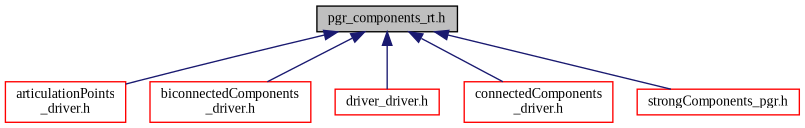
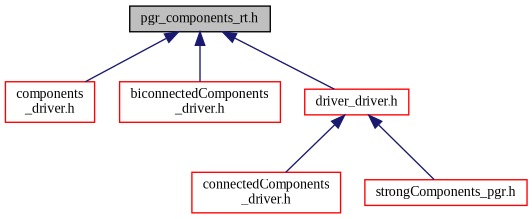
edge "connectedComponents _driver.h" -> "pgr_components_rt.h": now "connectedComponents _driver.h" -> "driver_driver.h"
edge "strongComponents_pgr.h" -> "pgr_components_rt.h": now "strongComponents_pgr.h" -> "driver_driver.h"
node "articulationPoints _driver.h": label "articulationPoints _driver.h" -> "components _driver.h"
